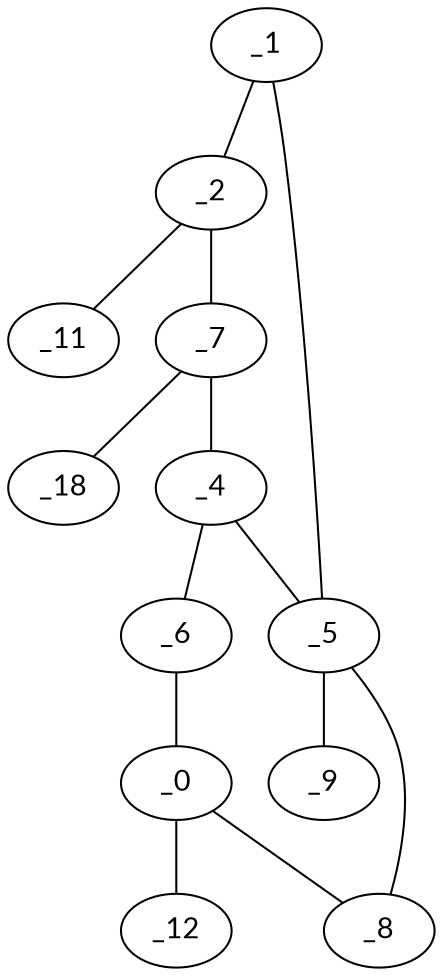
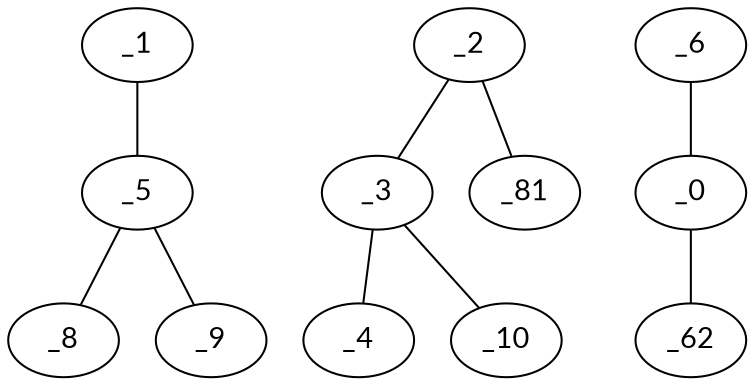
edge "_1" -- "_2": removed
node "_11": label "_11" -> "_81"
node "_7": label "_7" -> "_3"
node "_18": label "_18" -> "_10"
edge "_4" -- "_6": removed
edge "_4" -- "_5": removed
edge "_0" -- "_8": removed
node "_12": label "_12" -> "_62"
